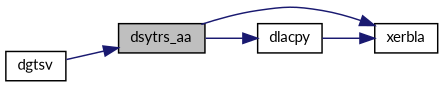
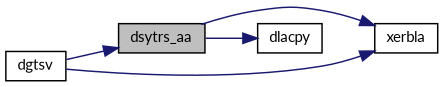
edge "dlacpy" -> "xerbla": now "dgtsv" -> "xerbla"
